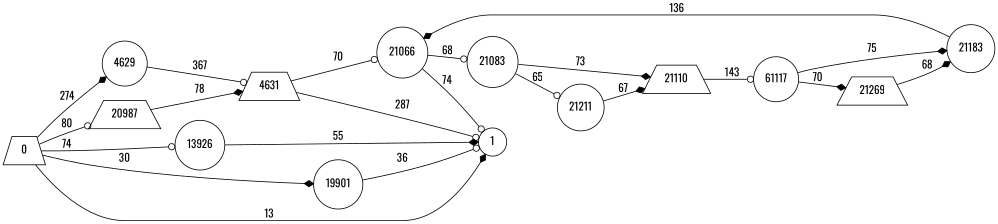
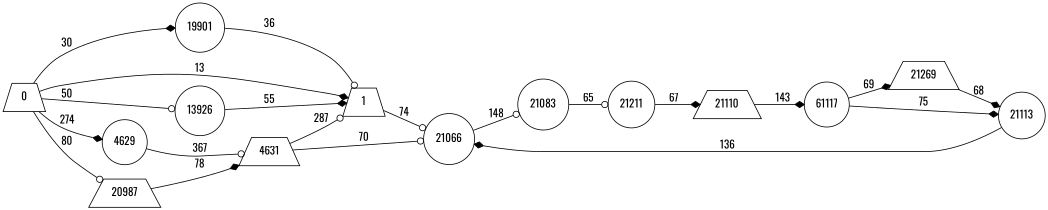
node "21183": label "21183" -> "21113"
edge "21066" -> "21083": label "68" -> "148"
edge "21083" -> "21110": removed, label "73"
edge "61117" -> "21269": label "70" -> "69"
edge "21110" -> "61117": arrowhead odot -> diamond
edge "21066" -> "1": reversed
node "1": shape circle -> trapezium
edge "0" -> "13926": label "74" -> "50"
